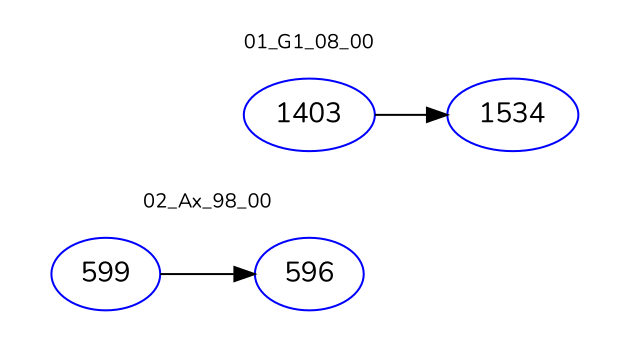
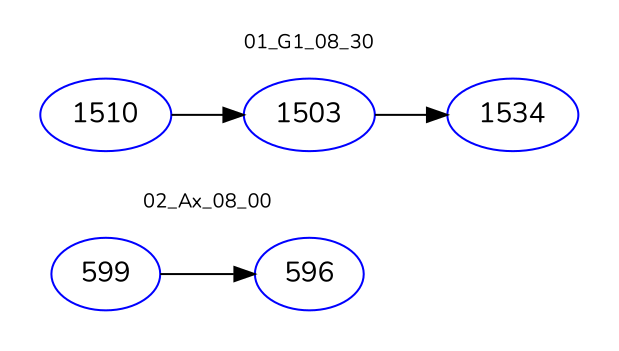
cluster "01_G1_08_00": label "01_G1_08_00" -> "01_G1_08_30"
node "1510": added
node "1403": label "1403" -> "1503"
cluster "02_Ax_98_00": label "02_Ax_98_00" -> "02_Ax_08_00"
